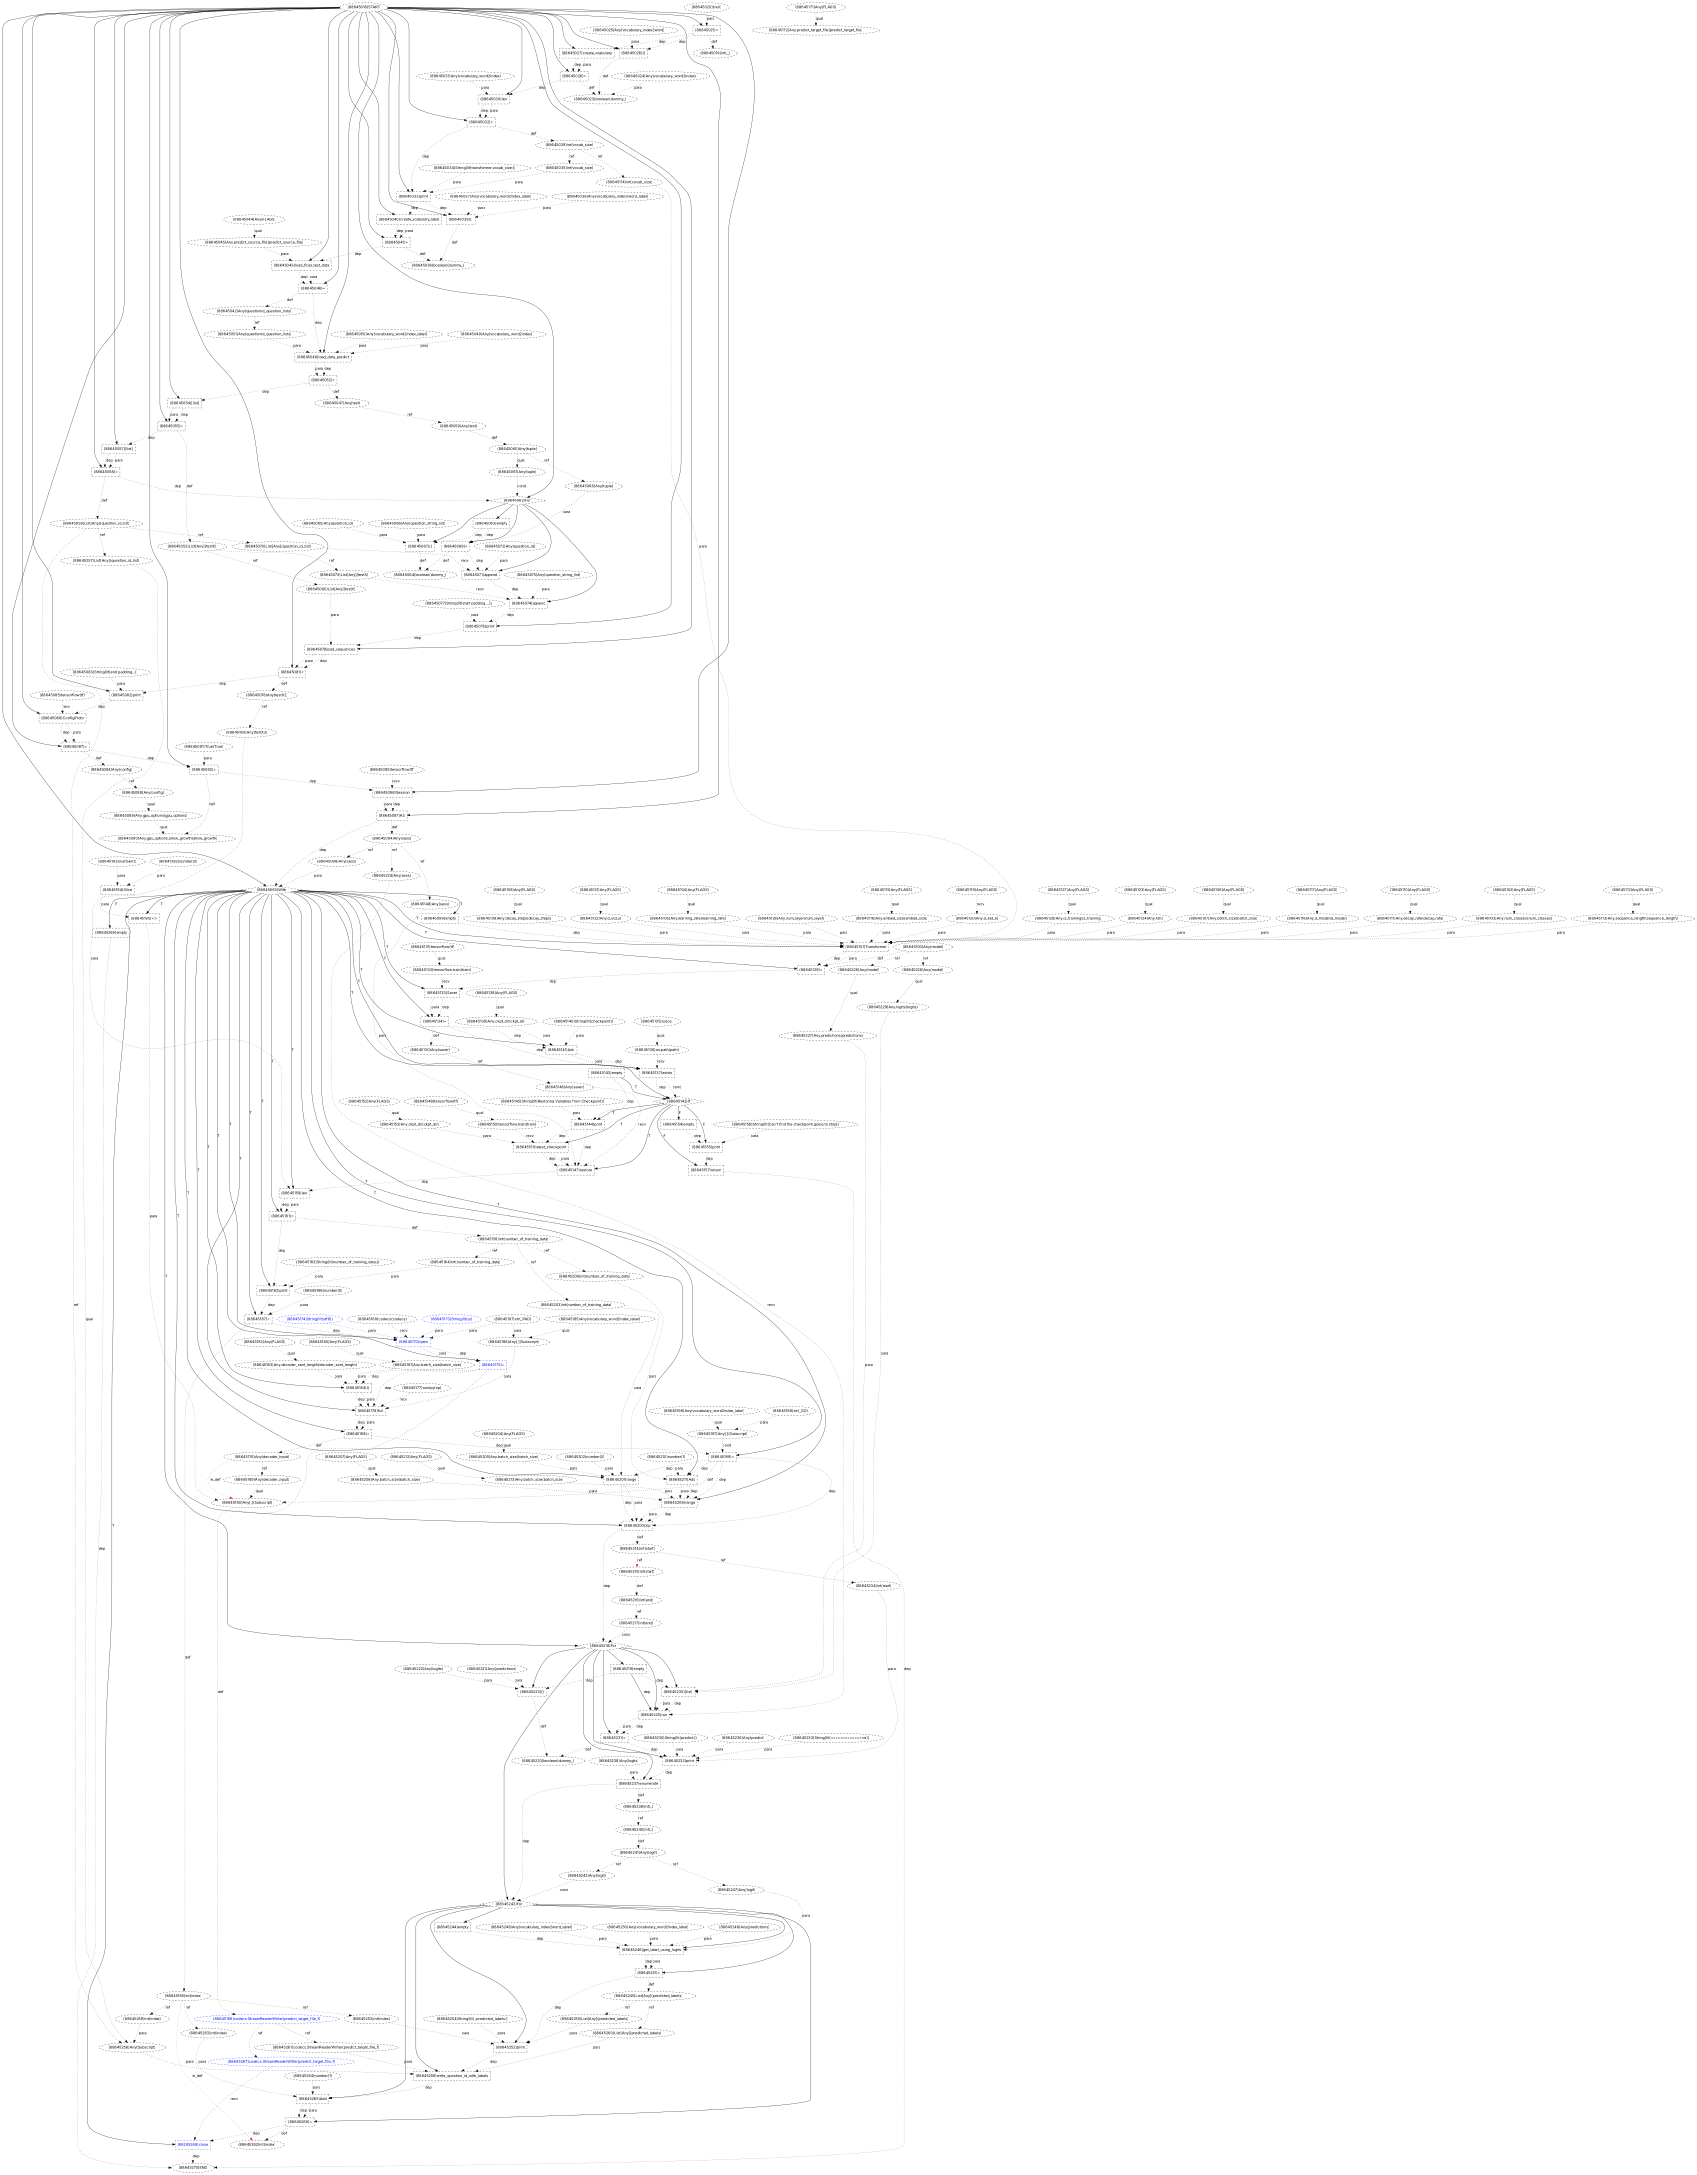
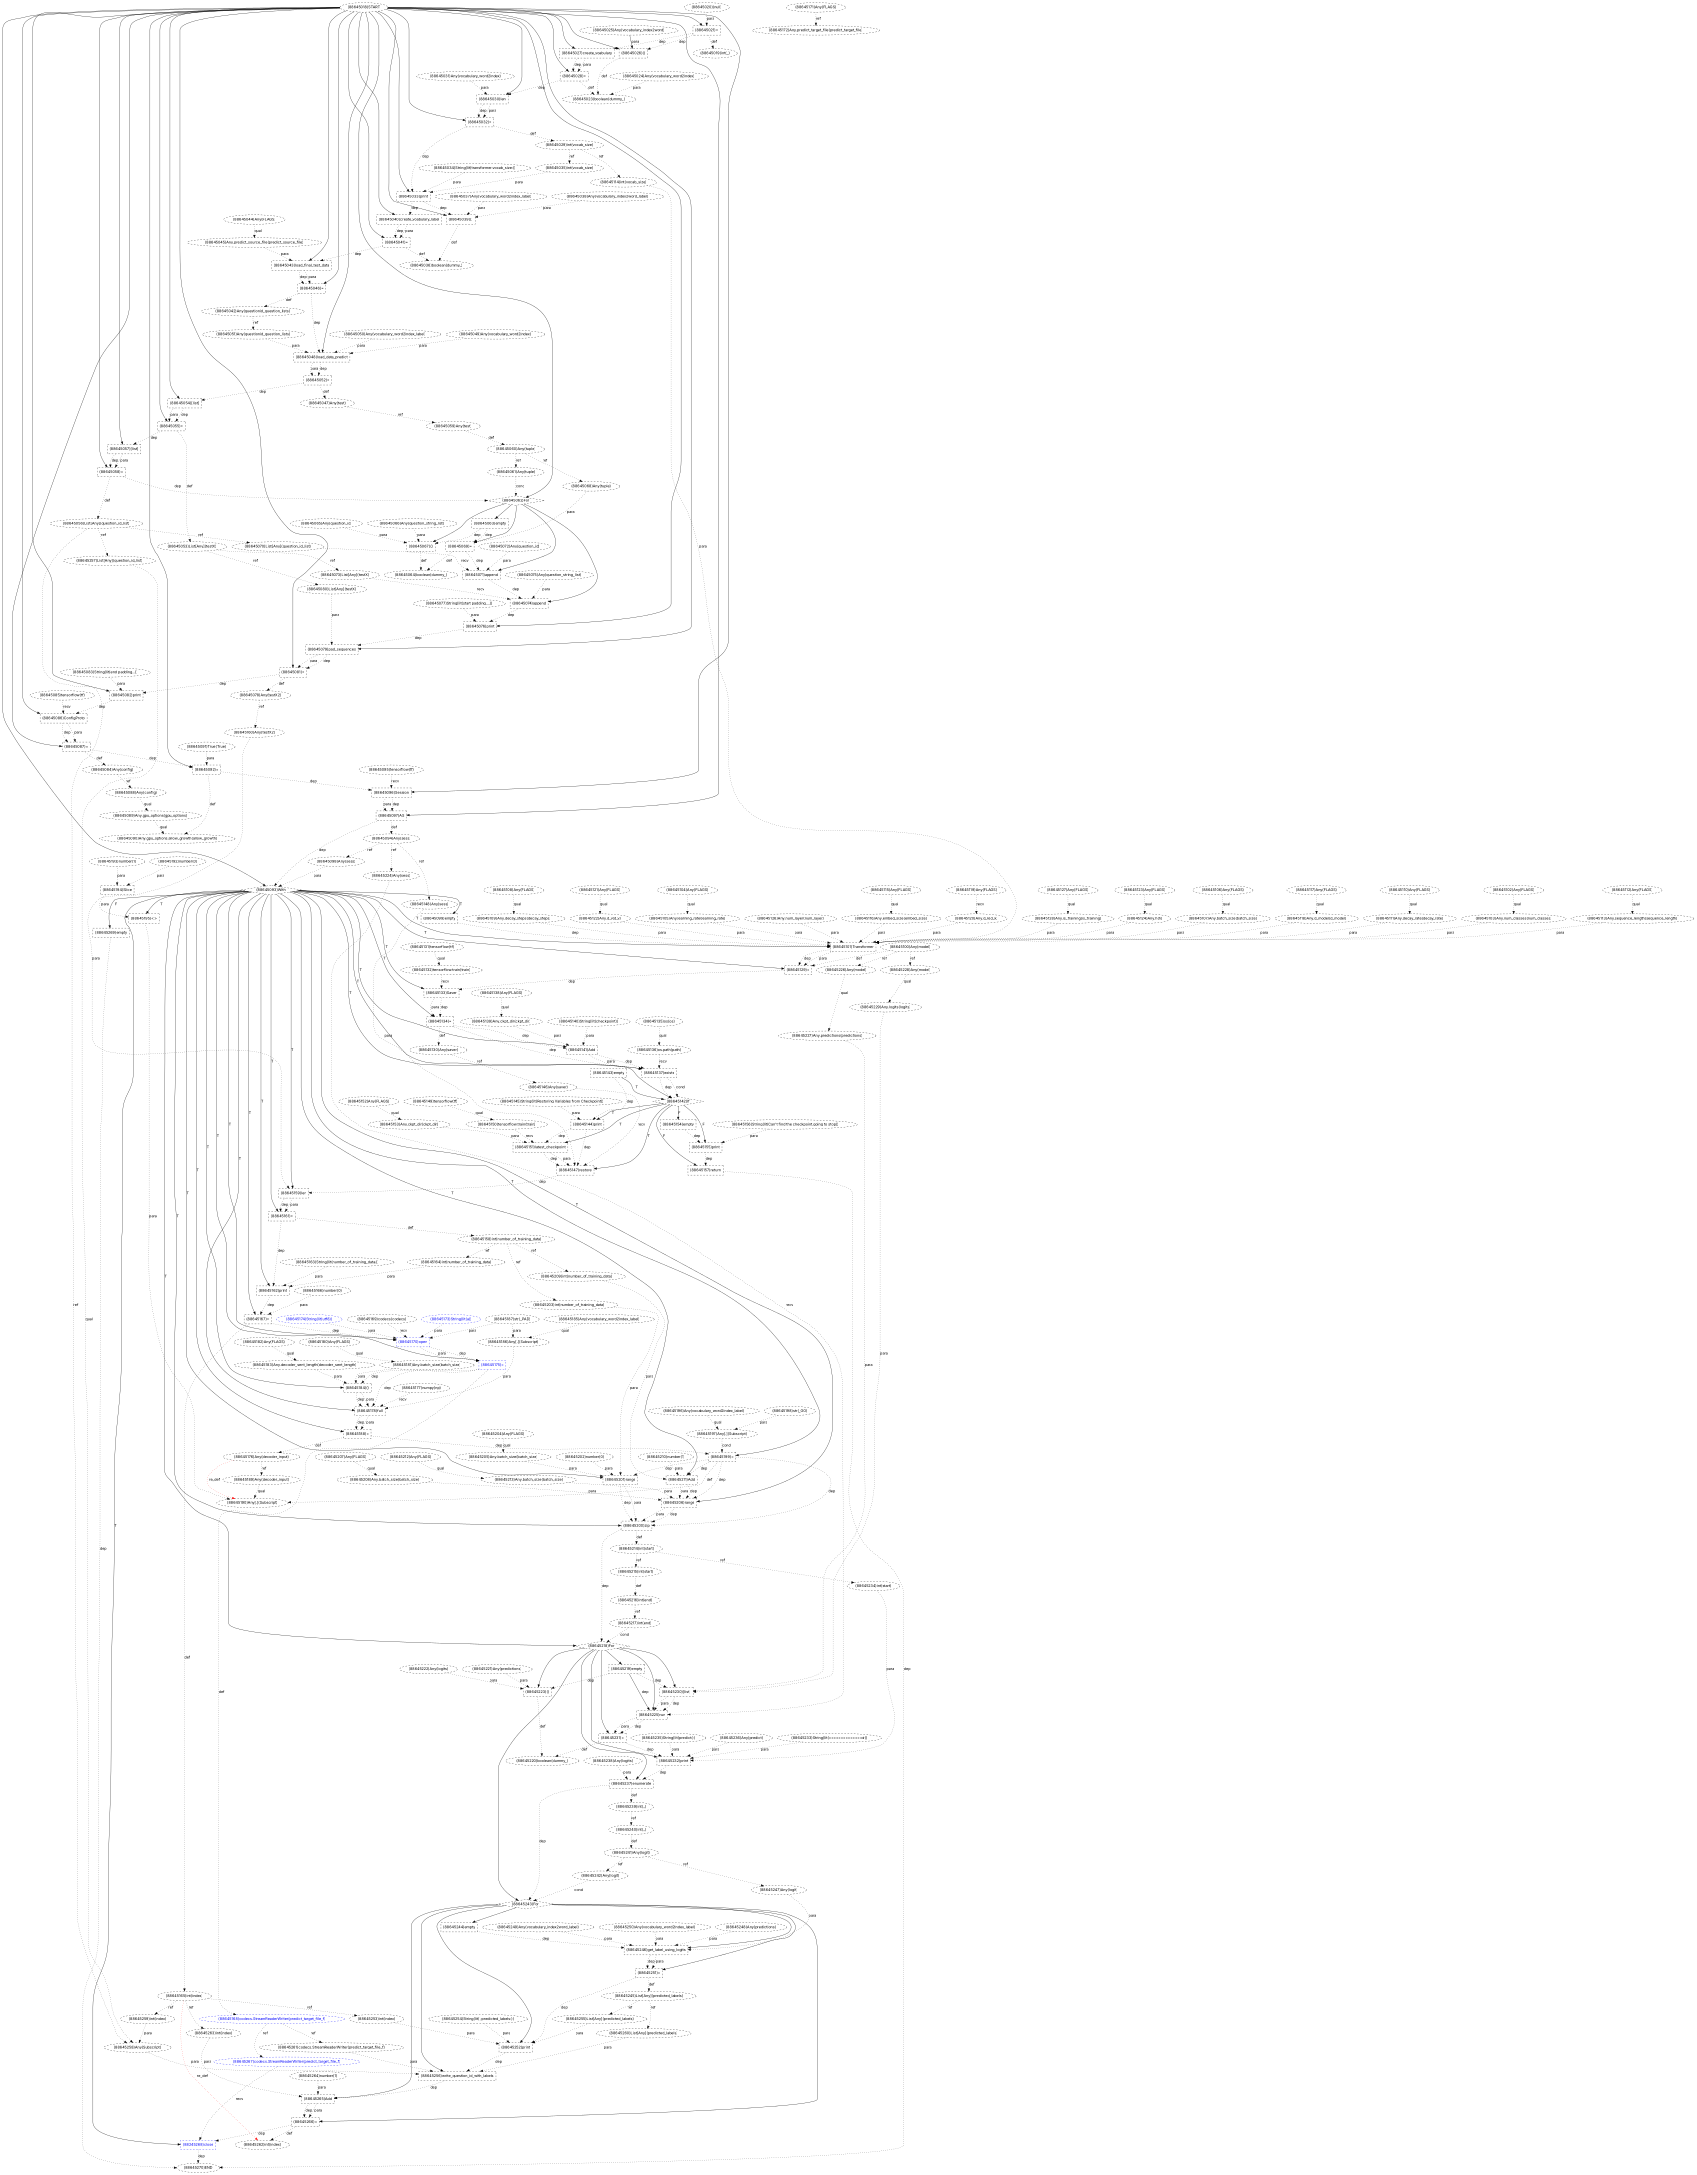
edge "(88645171)Any(FLAGS)" -> "(88645172)Any.predict_target_file(predict_target_file)": label "qual" -> "ref"
edge "(88645025)Any(vocabulary_index2word)" -> "(88645026)()": style dotted -> solid
edge "(88645060)Any(tuple)" -> "(88645061)Any(tuple)": label "qual" -> "ref"
node "(18645110)Any(FLAGS)": label "(18645110)Any(FLAGS)" -> "(88645110)Any(FLAGS)"
edge "(88645214)int(start)" -> "(88645215)int(start)": color red -> black
